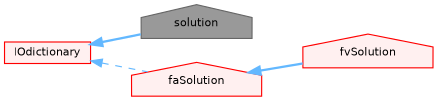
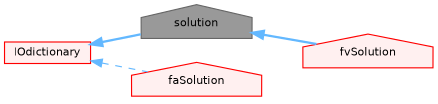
edge "fvSolution" -> "faSolution": now "fvSolution" -> "solution"
